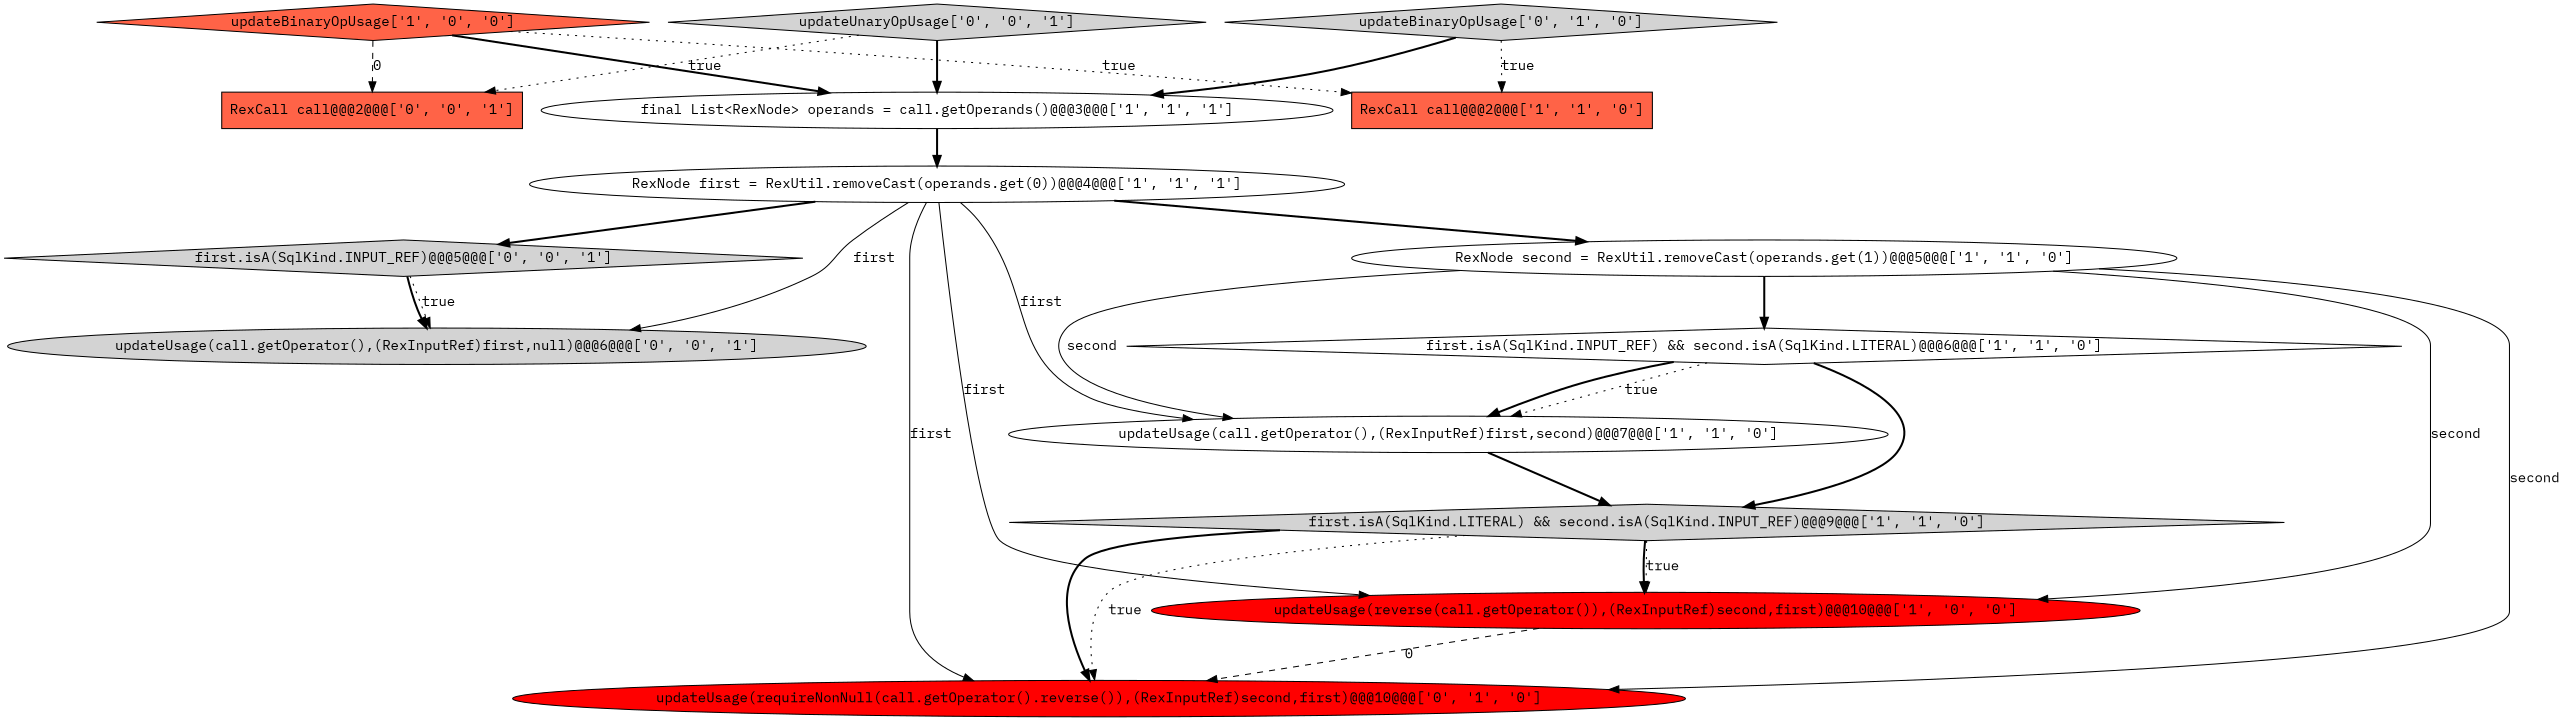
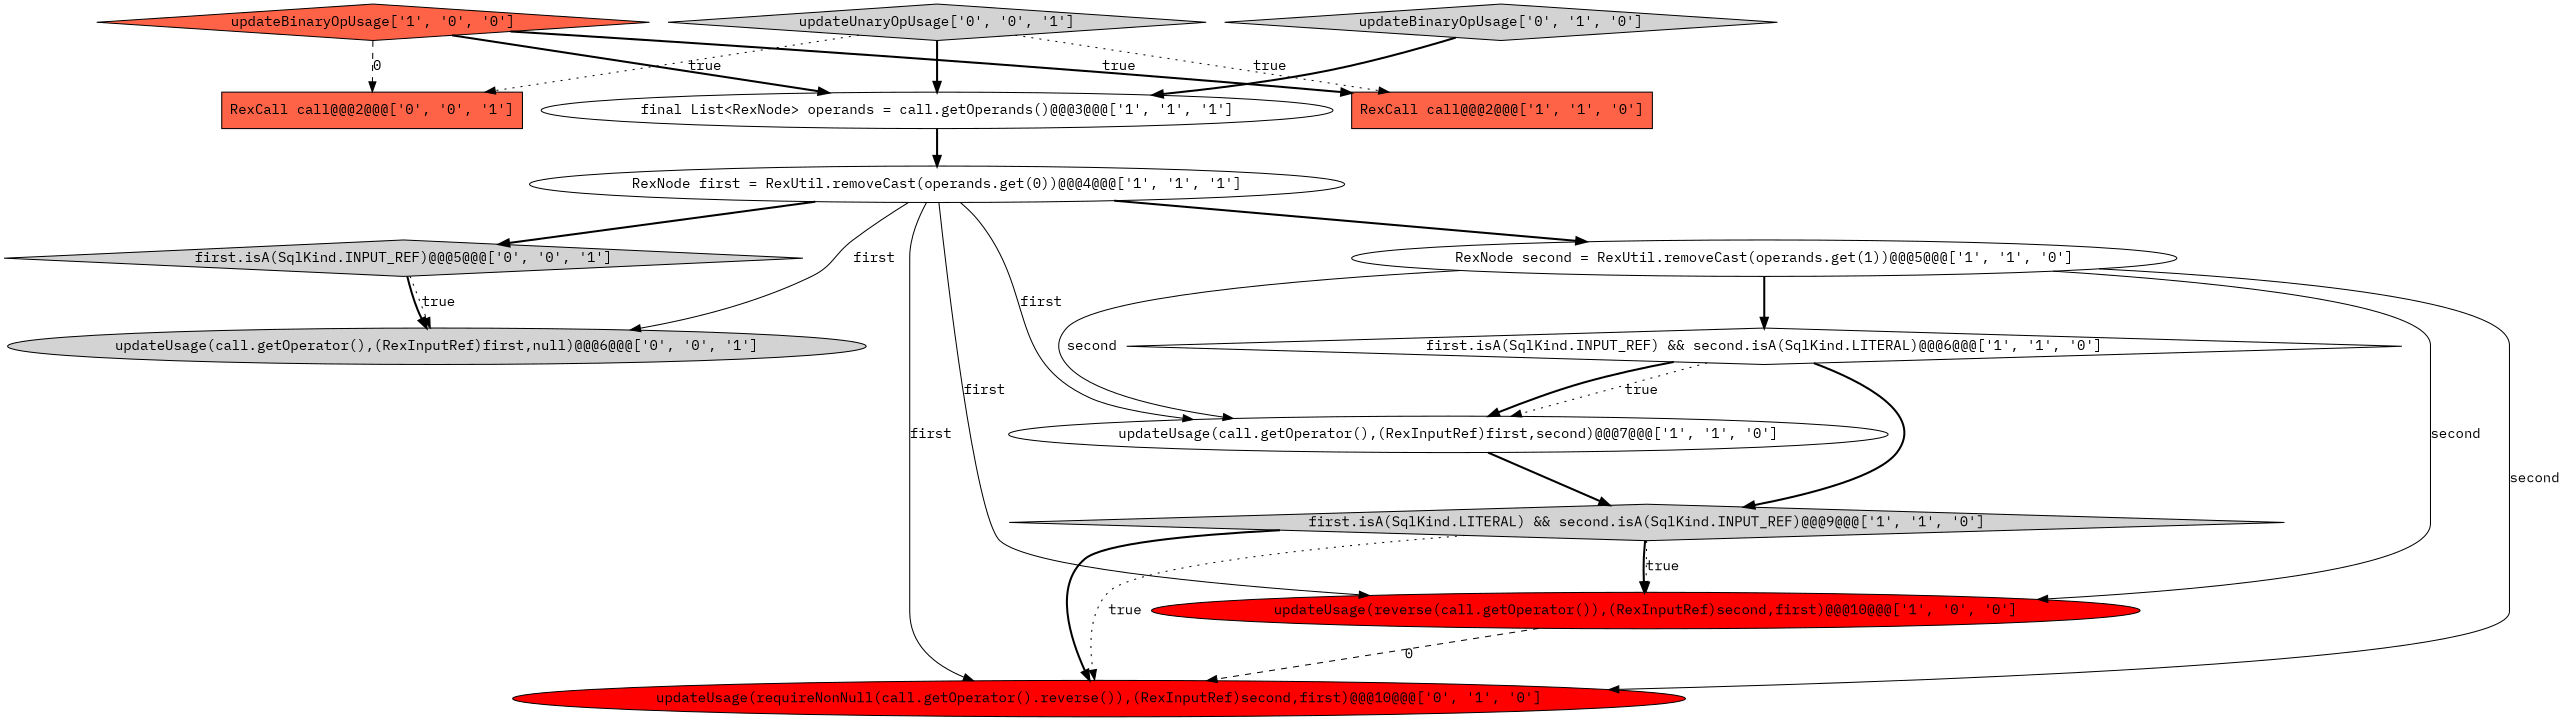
edge "updateBinaryOpUsage['1', '0', '0']" -> "RexCall call@@@2@@@['1', '1', '0']": style dotted -> bold
edge "updateBinaryOpUsage['0', '1', '0']" -> "RexCall call@@@2@@@['1', '1', '0']": now "updateUnaryOpUsage['0', '0', '1']" -> "RexCall call@@@2@@@['1', '1', '0']"
